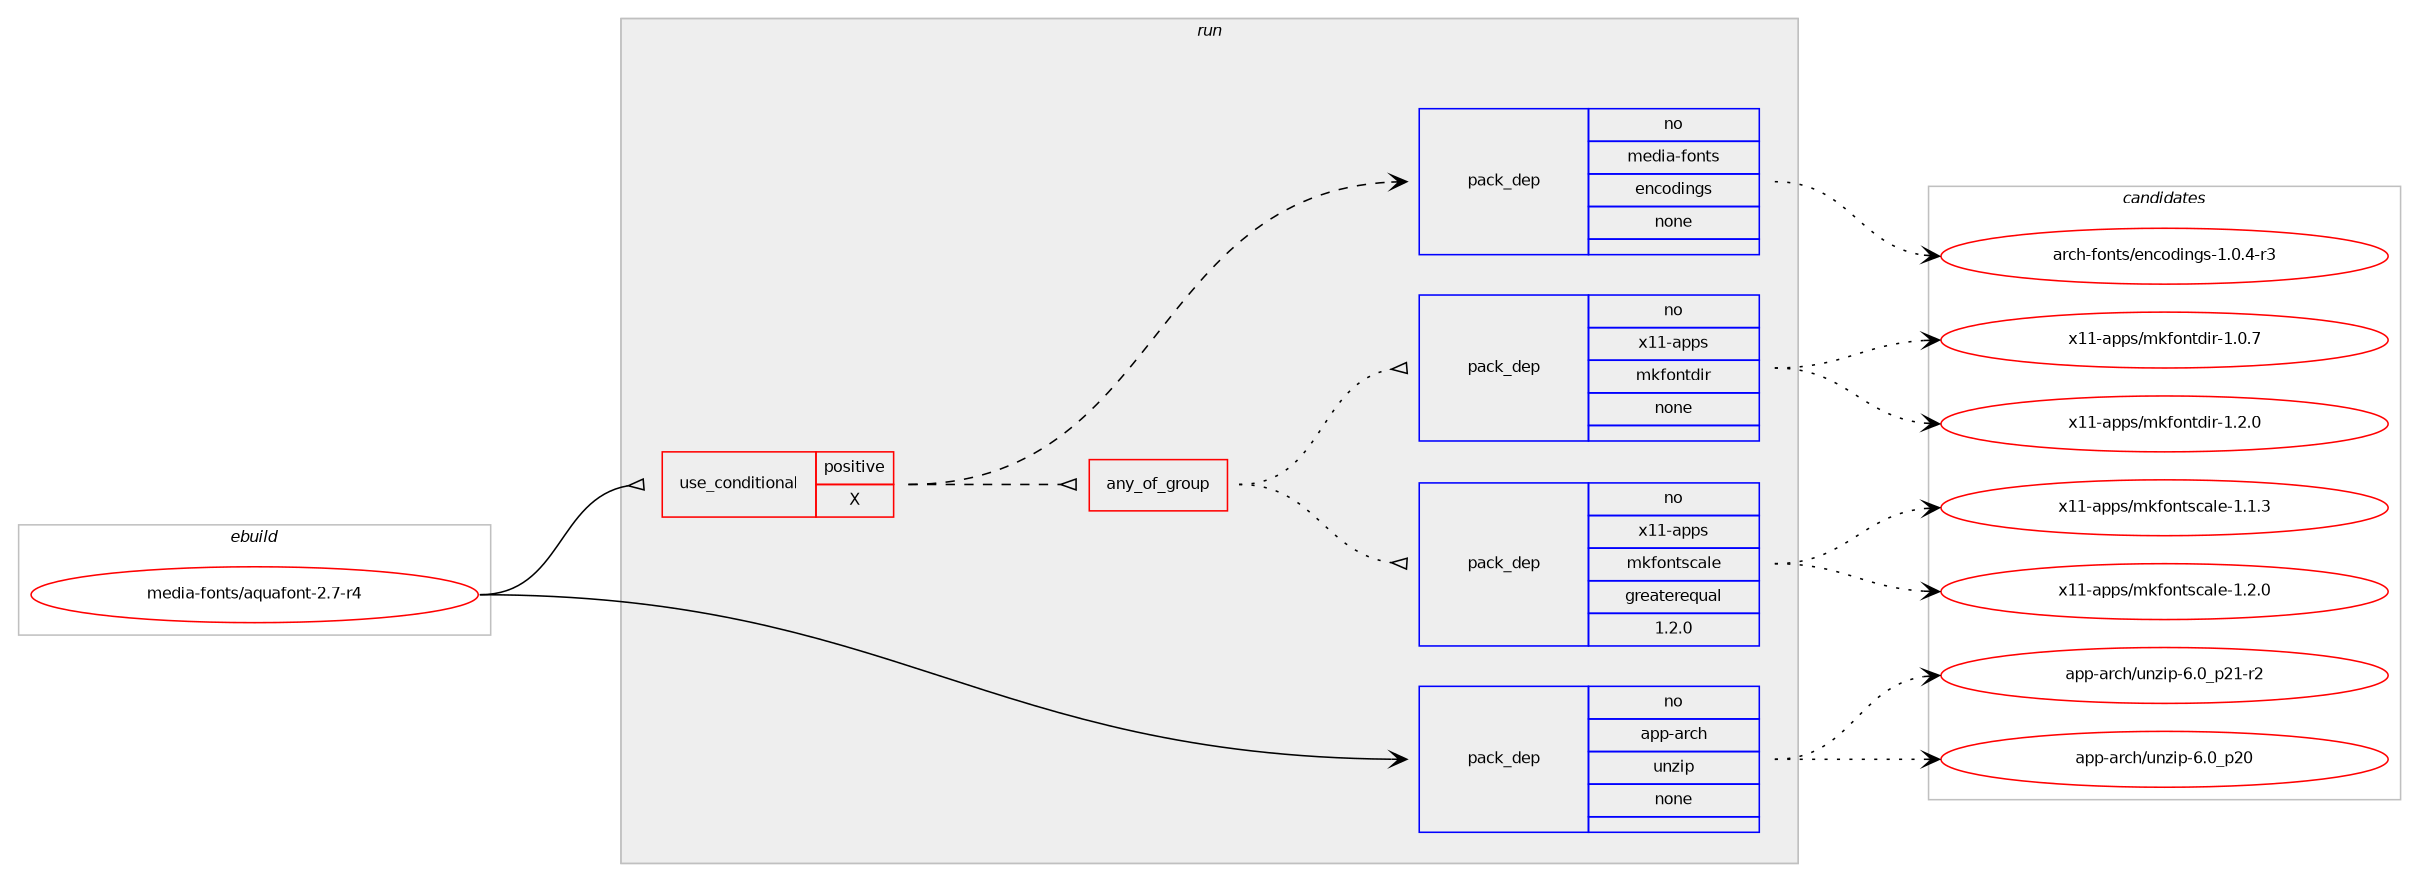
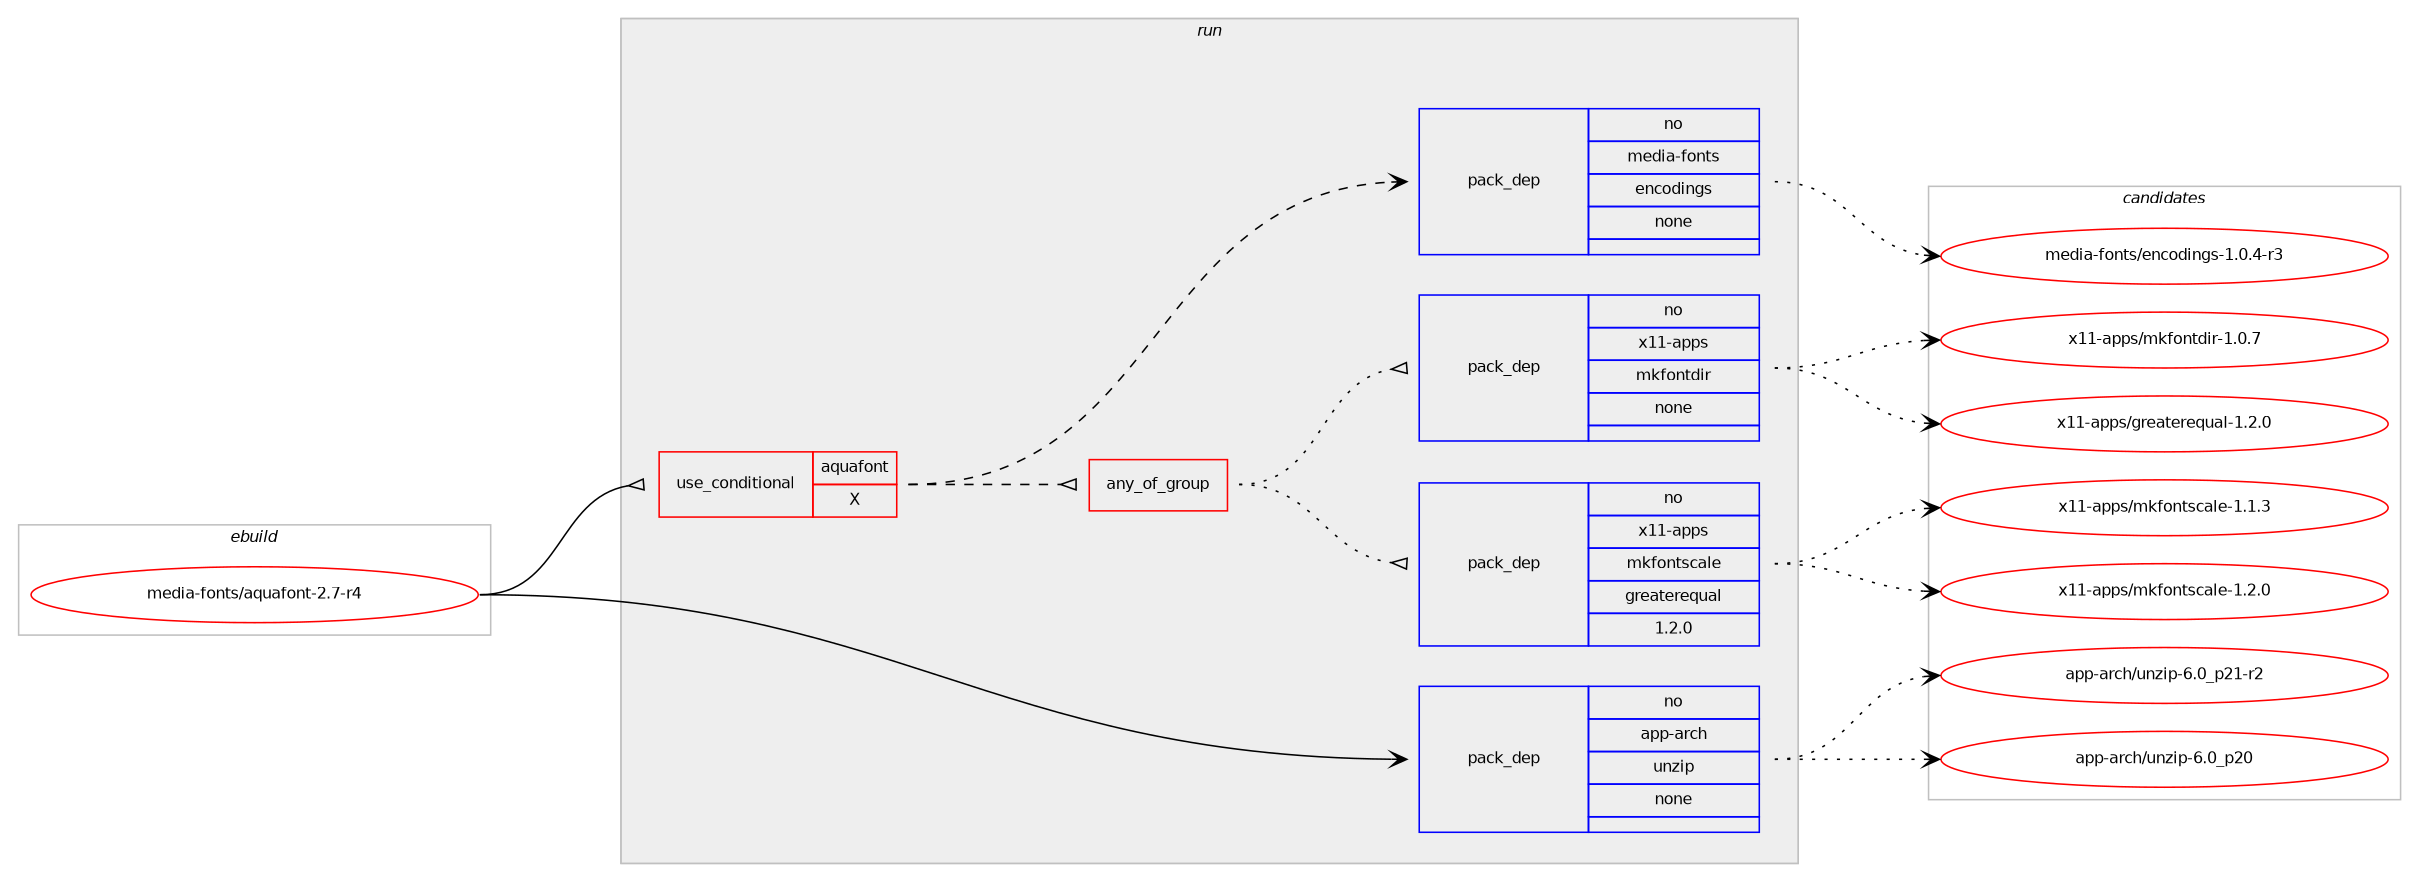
node "arch-fonts/encodings-1.0.4-r3": label "arch-fonts/encodings-1.0.4-r3" -> "media-fonts/encodings-1.0.4-r3"
node "x11-apps/mkfontdir-1.2.0": label "x11-apps/mkfontdir-1.2.0" -> "x11-apps/greaterequal-1.2.0"
node "use_conditional": text "positive" -> "aquafont"
